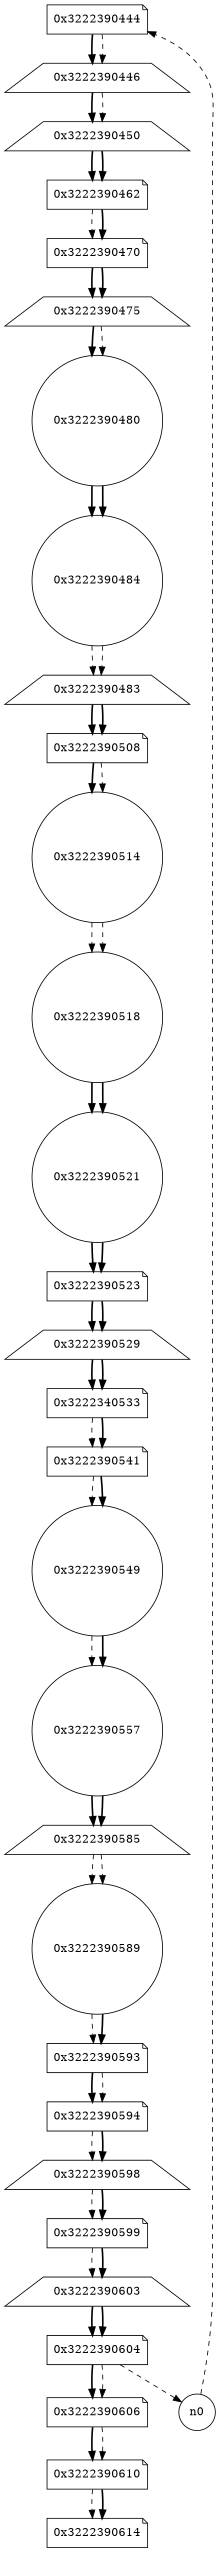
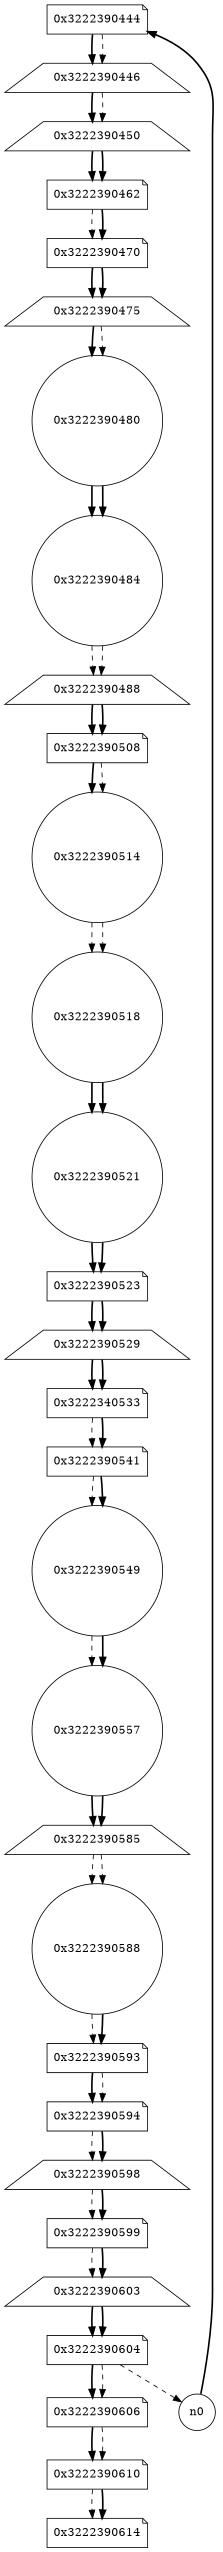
node "0x3222390483": label "0x3222390483" -> "0x3222390488"
edge "n0" -> "0x3222390444": style dashed -> bold
node "0x3222390589": label "0x3222390589" -> "0x3222390588"
